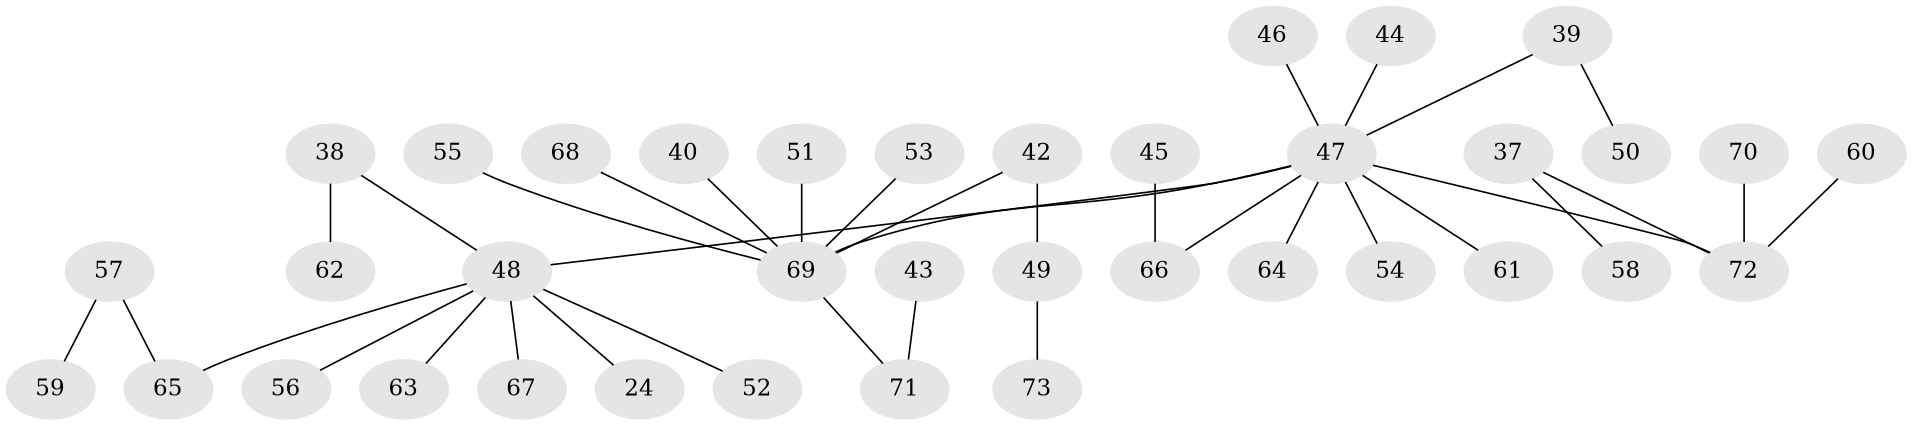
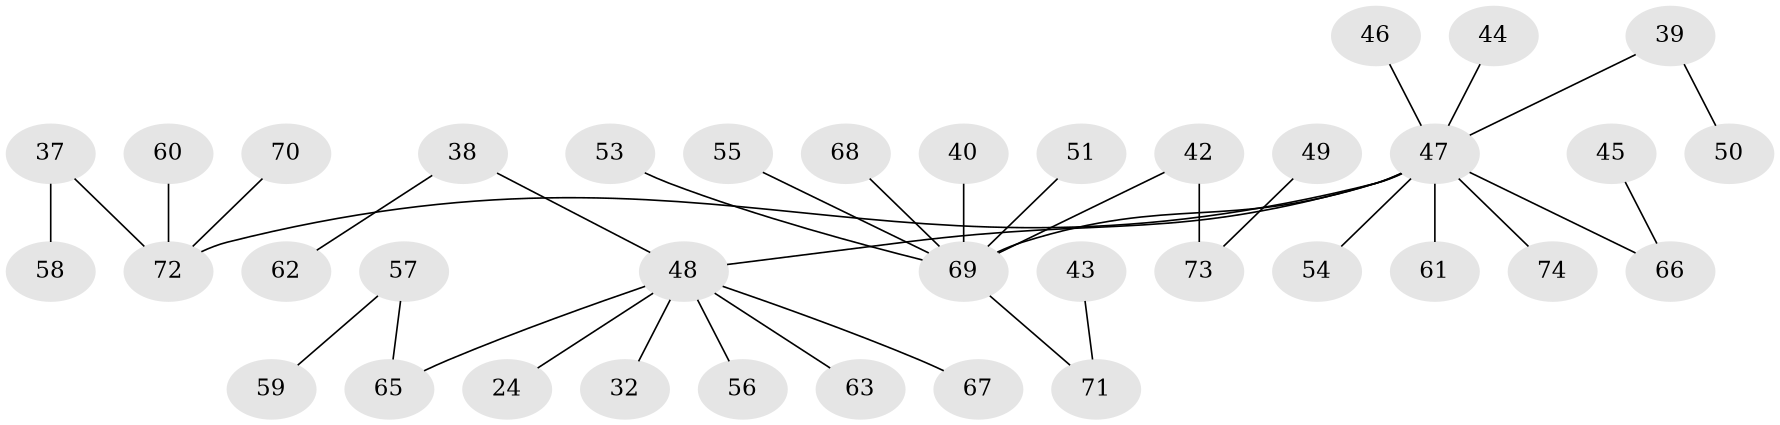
edge "42" -- "49": now "42" -- "73"
node "64": label "64" -> "74"
node "52": label "52" -> "32"
